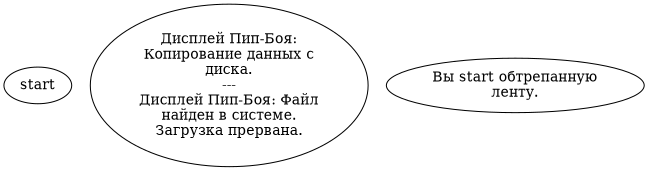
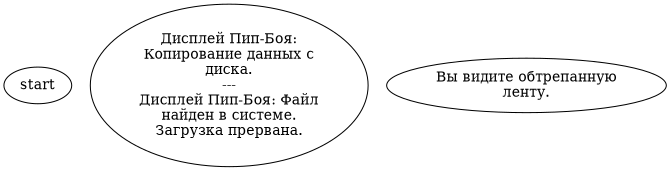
node "Вы start обтрепанную ленту.": label "Вы start обтрепанную ленту." -> "Вы видите обтрепанную ленту."
